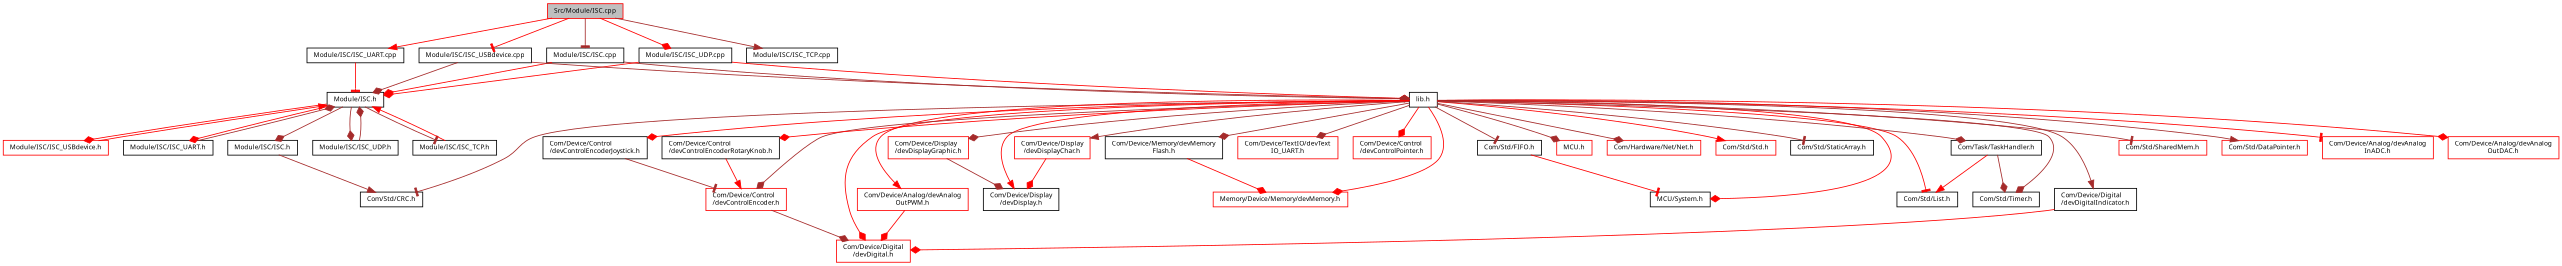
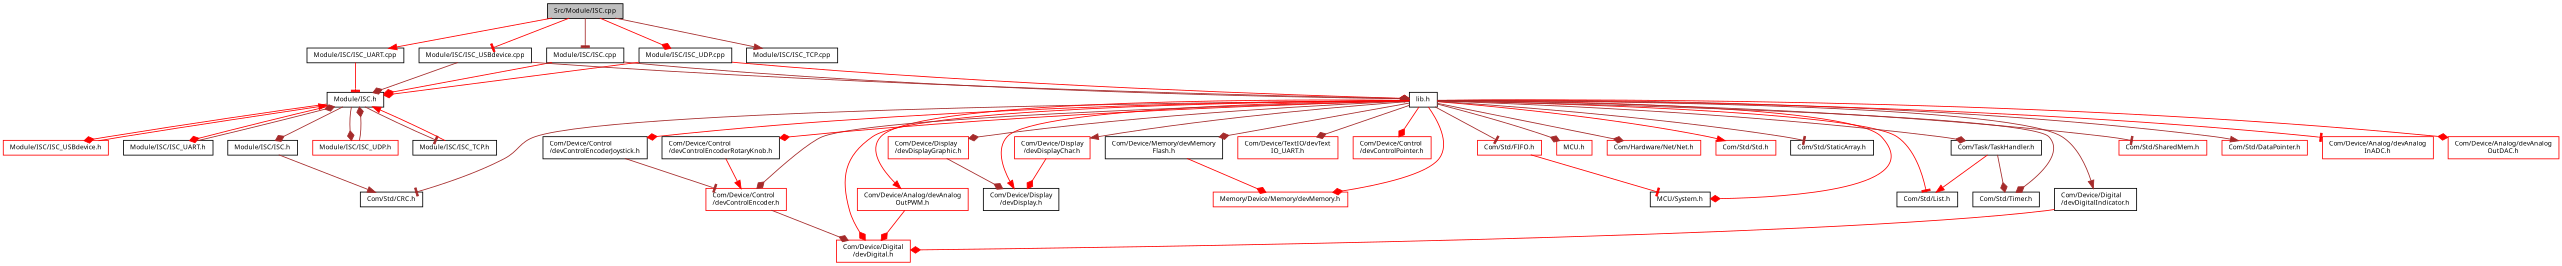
node "Src/Module/ISC.cpp": color red -> black
node "Module/ISC/ISC_UDP.h": color black -> red
node "Com/Std/FIFO.h": color black -> red
